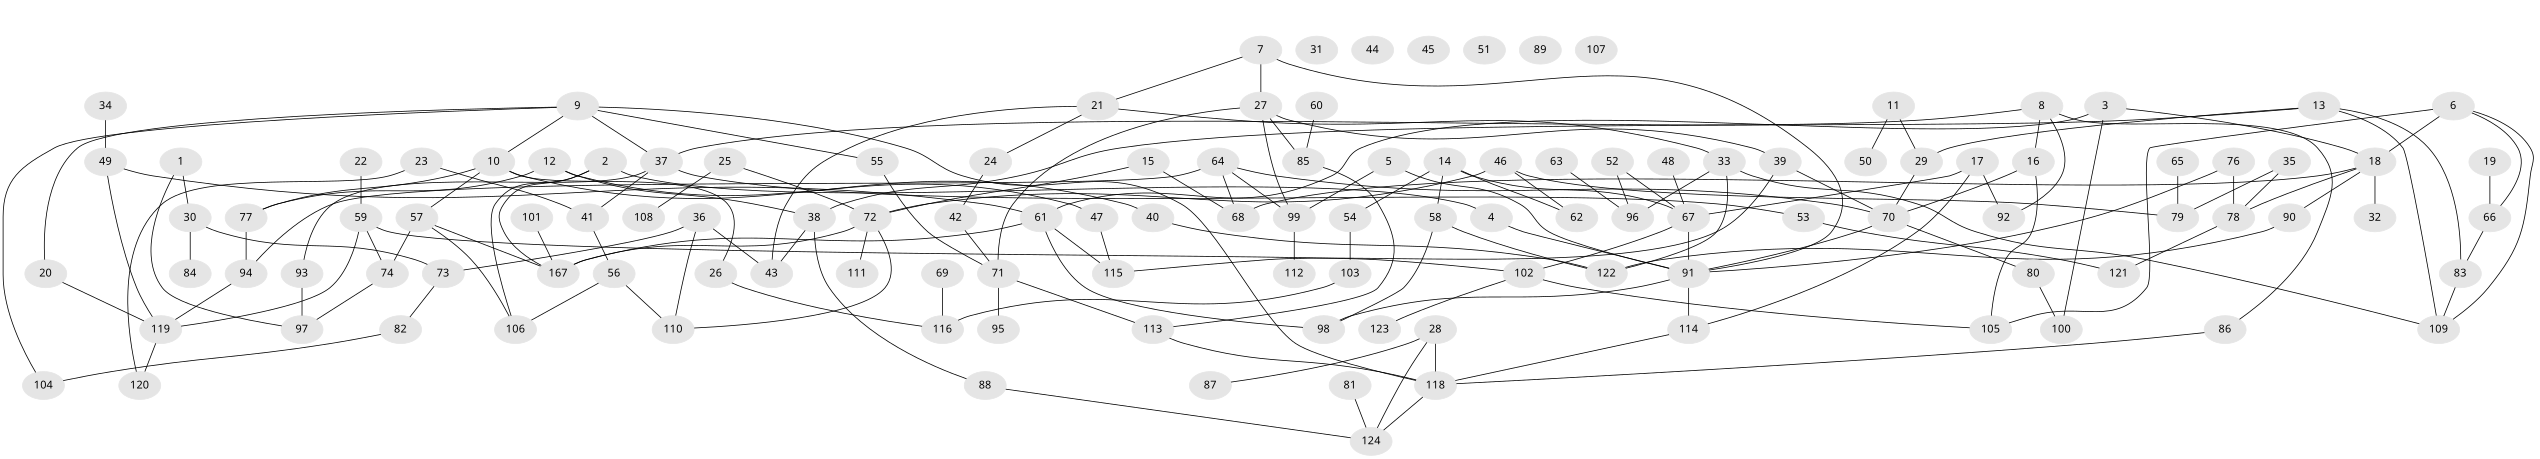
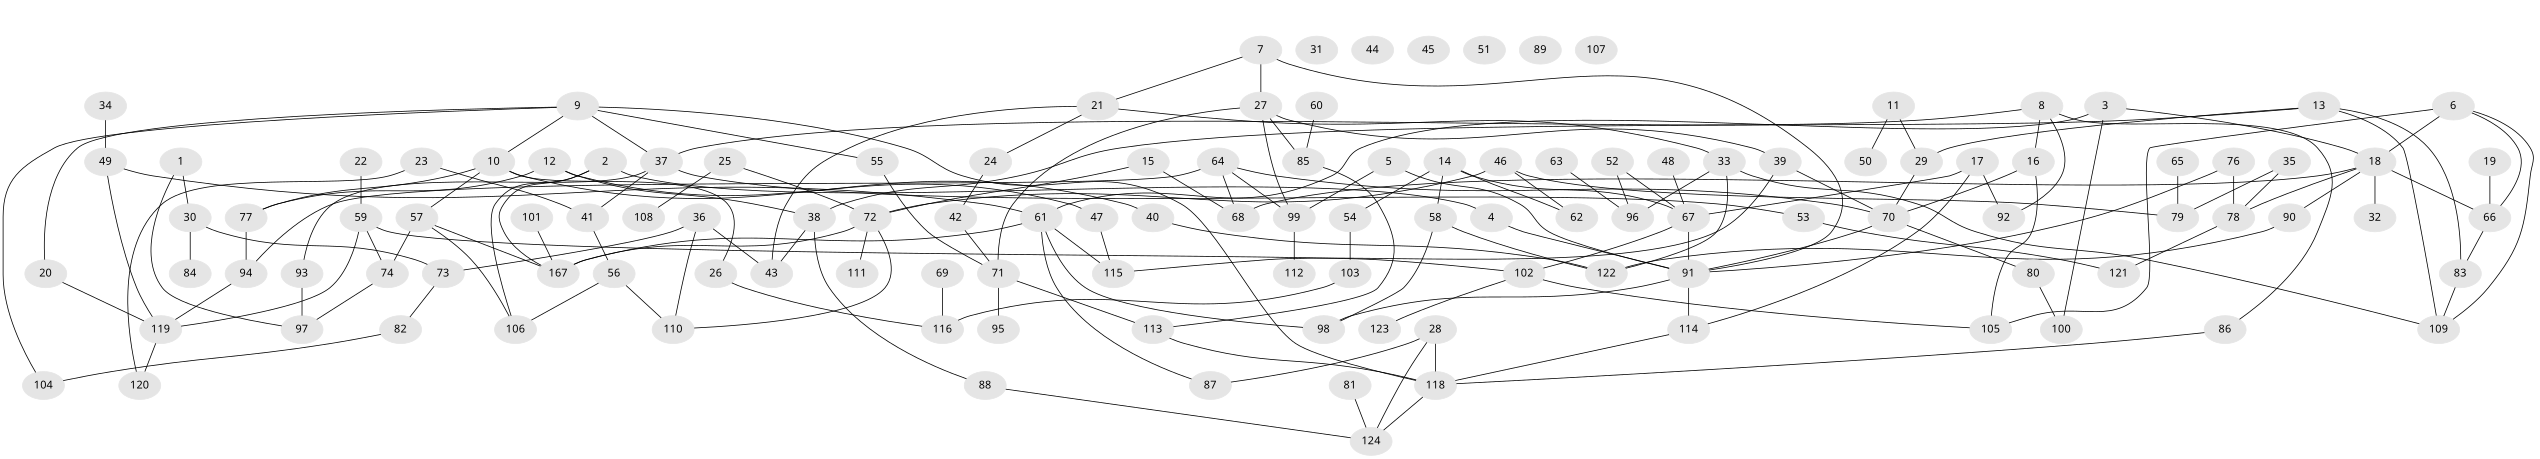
edge "18" -- "66": added
edge "61" -- "87": added
